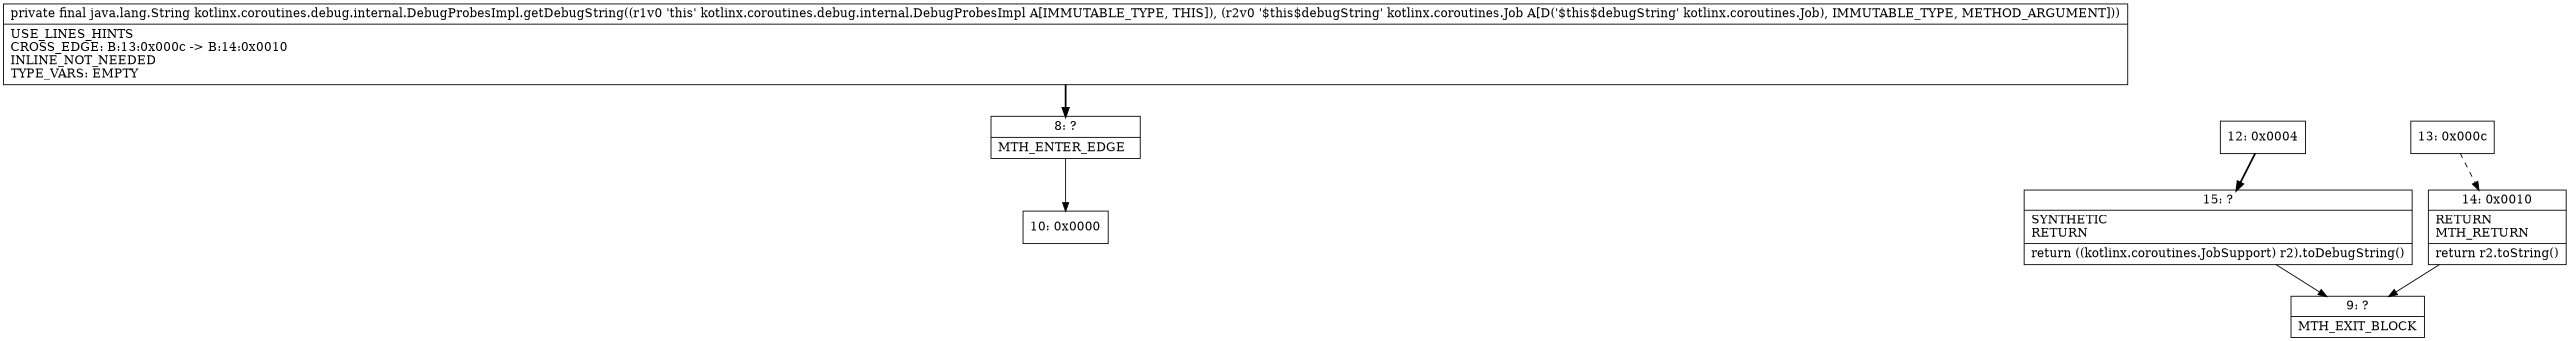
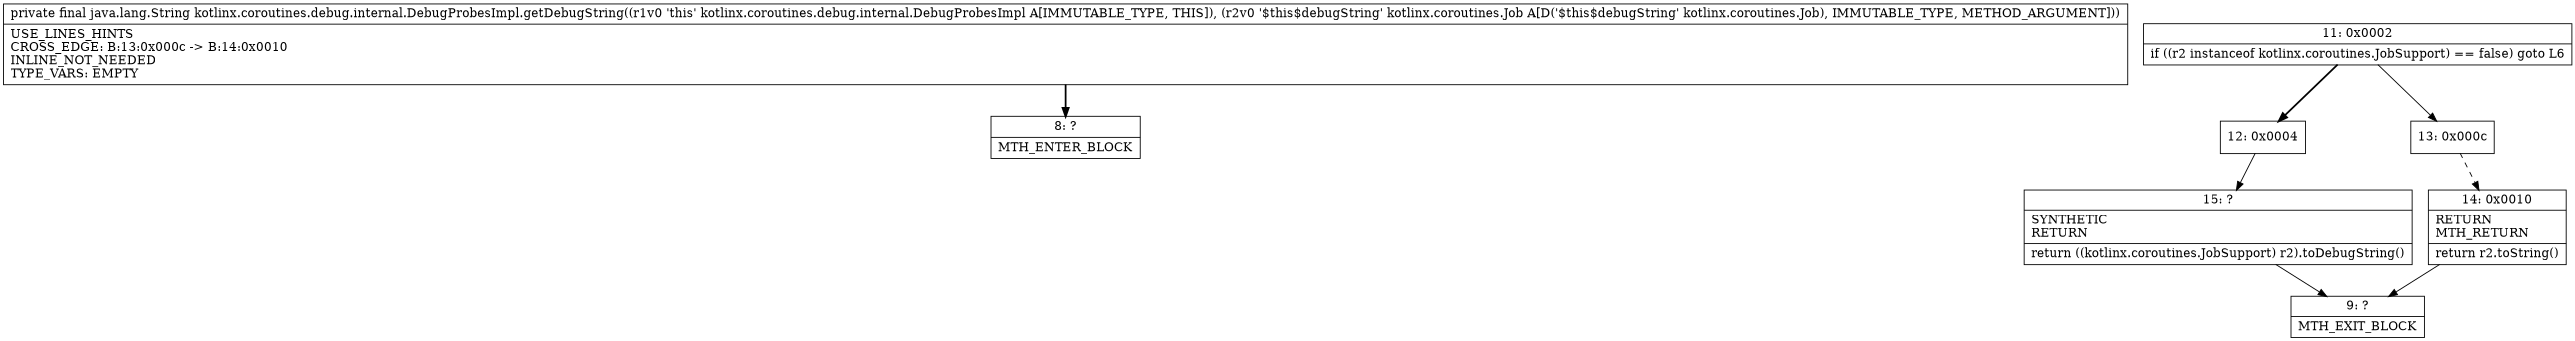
node "11: 0x0002": added
node "8: ?": text "MTH_ENTER_EDGE" -> "MTH_ENTER_BLOCK"
edge "12: 0x0004" -> "15: ?": style bold -> solid
node "10: 0x0000": removed
